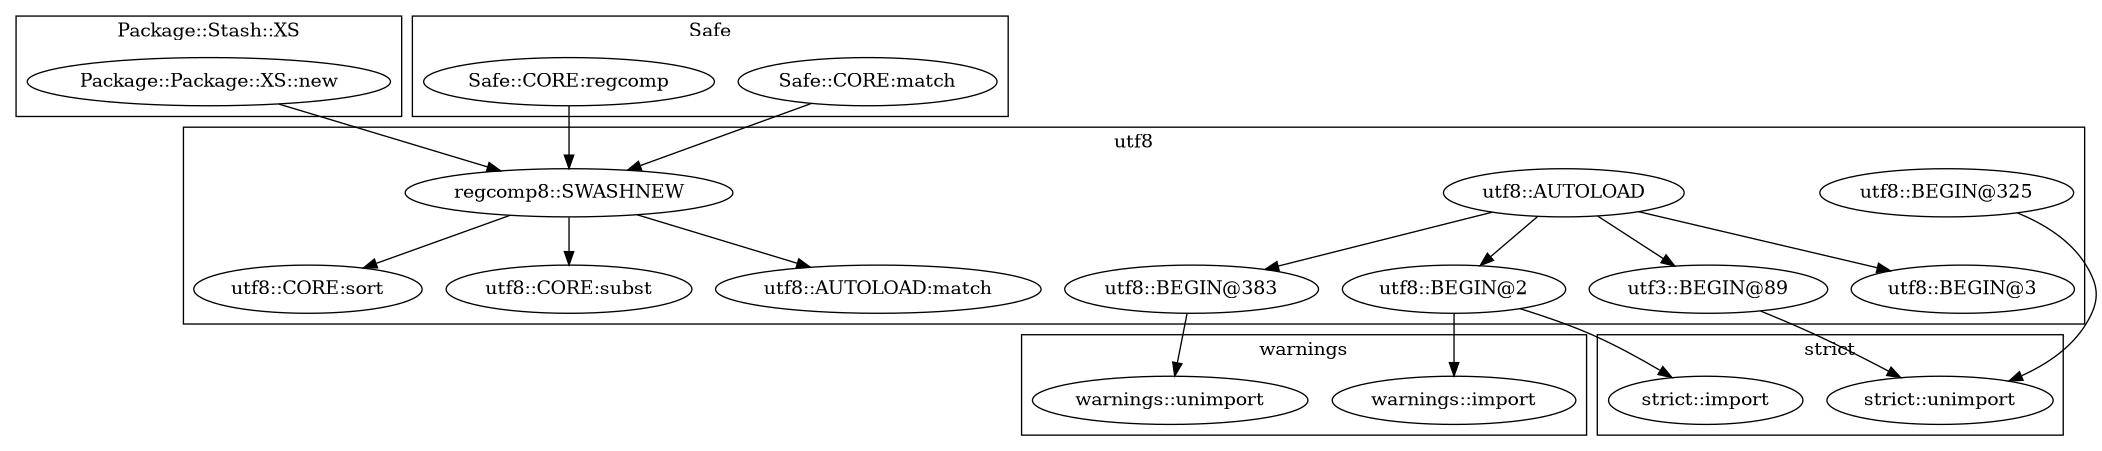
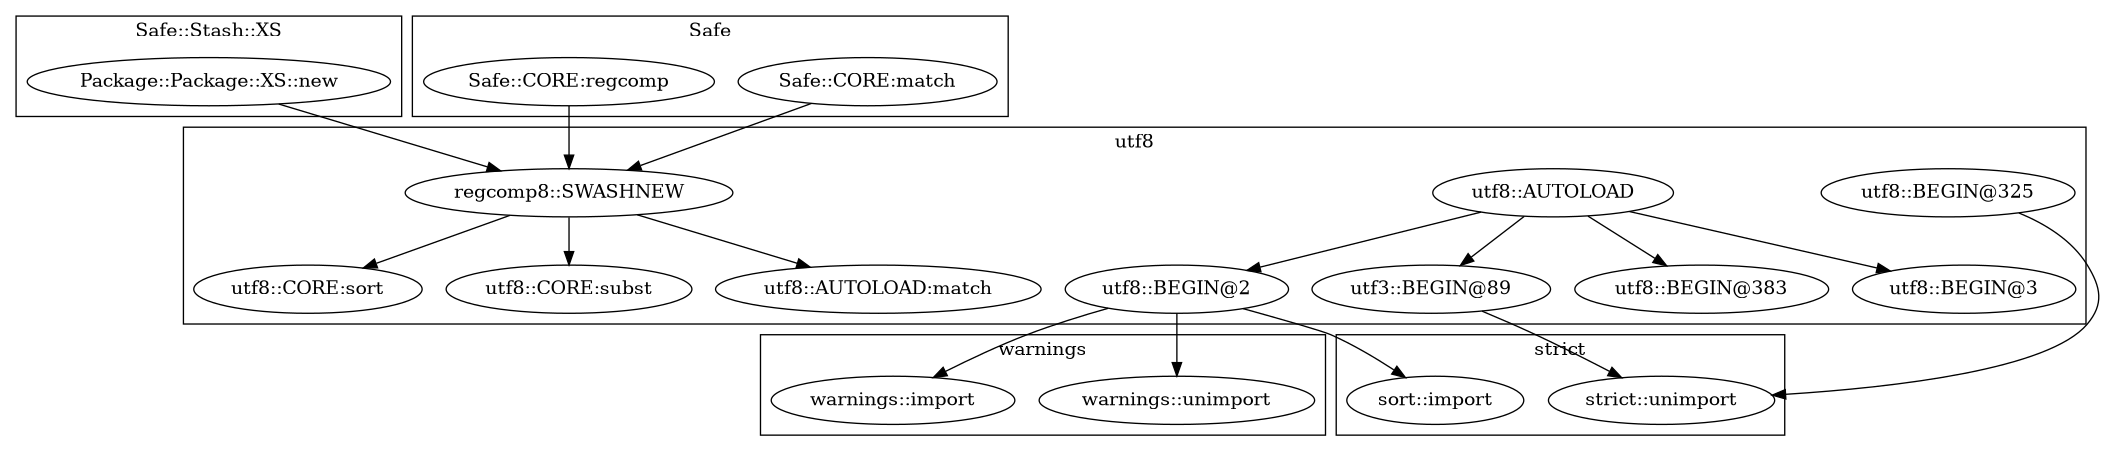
cluster "Package::Stash::XS": label "Package::Stash::XS" -> "Safe::Stash::XS"
edge "utf8::BEGIN@383" -> "warnings::unimport": now "utf8::BEGIN@2" -> "warnings::unimport"
node "strict::import": label "strict::import" -> "sort::import"
